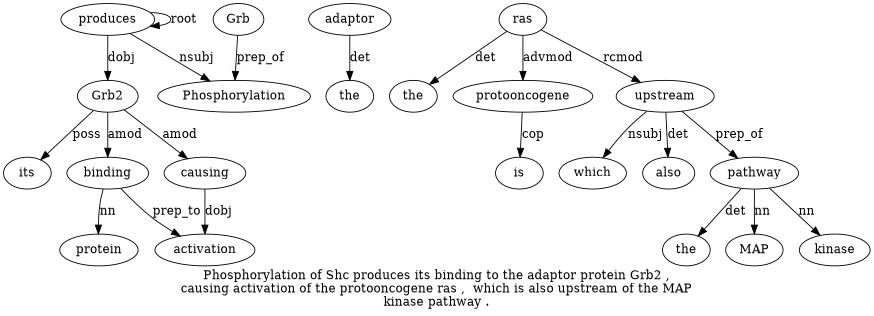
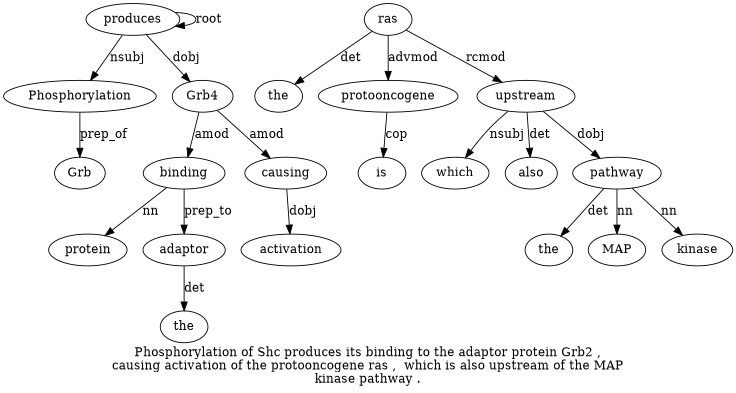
edge "Grb" -> "Phosphorylation": reversed
node "Grb2": label "Grb2" -> "Grb4"
edge "upstream" -> "pathway": label "prep_of" -> "dobj"
node "its": removed
edge "binding" -> "activation": now "binding" -> "adaptor"
